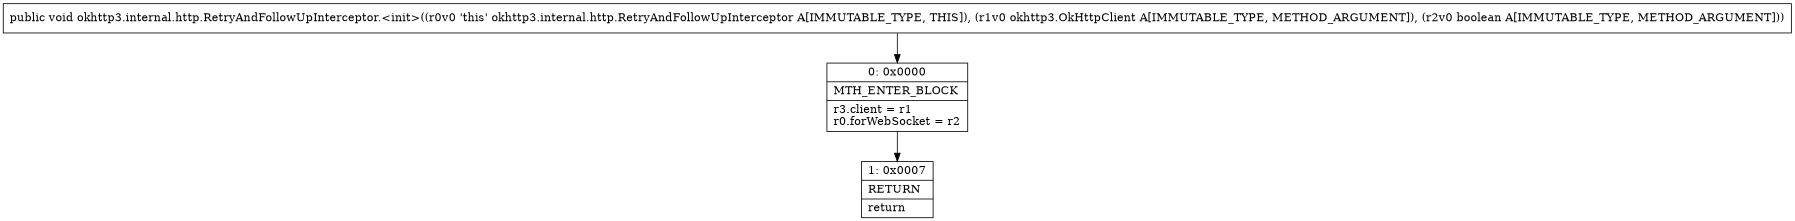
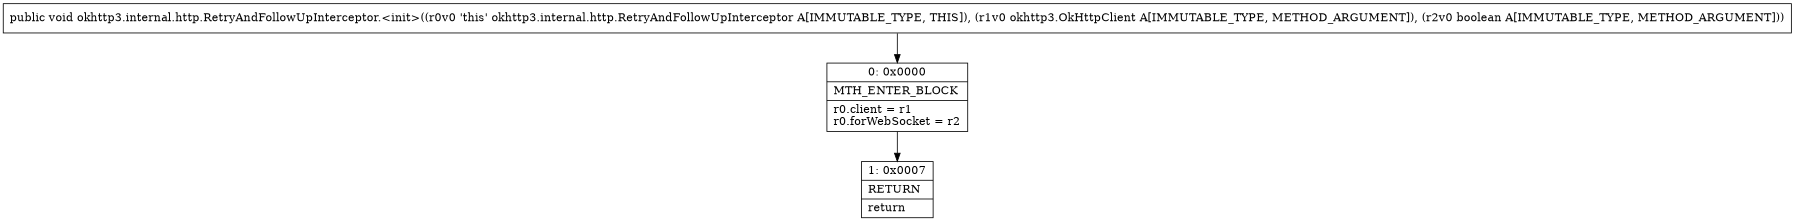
node "0: 0x0000": text "r3.client = r1" -> "r0.client = r1"
